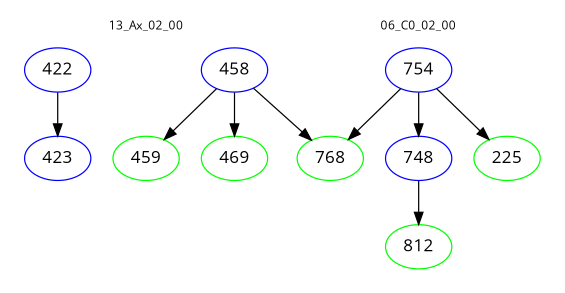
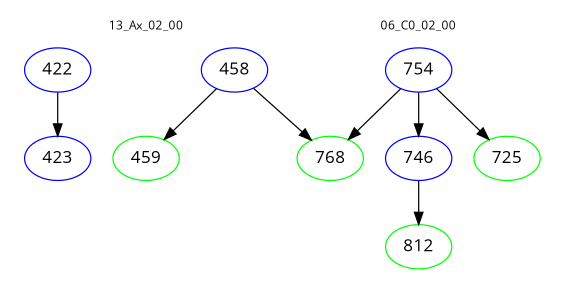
node "469": removed
node "748": label "748" -> "746"
node "225": label "225" -> "725"
